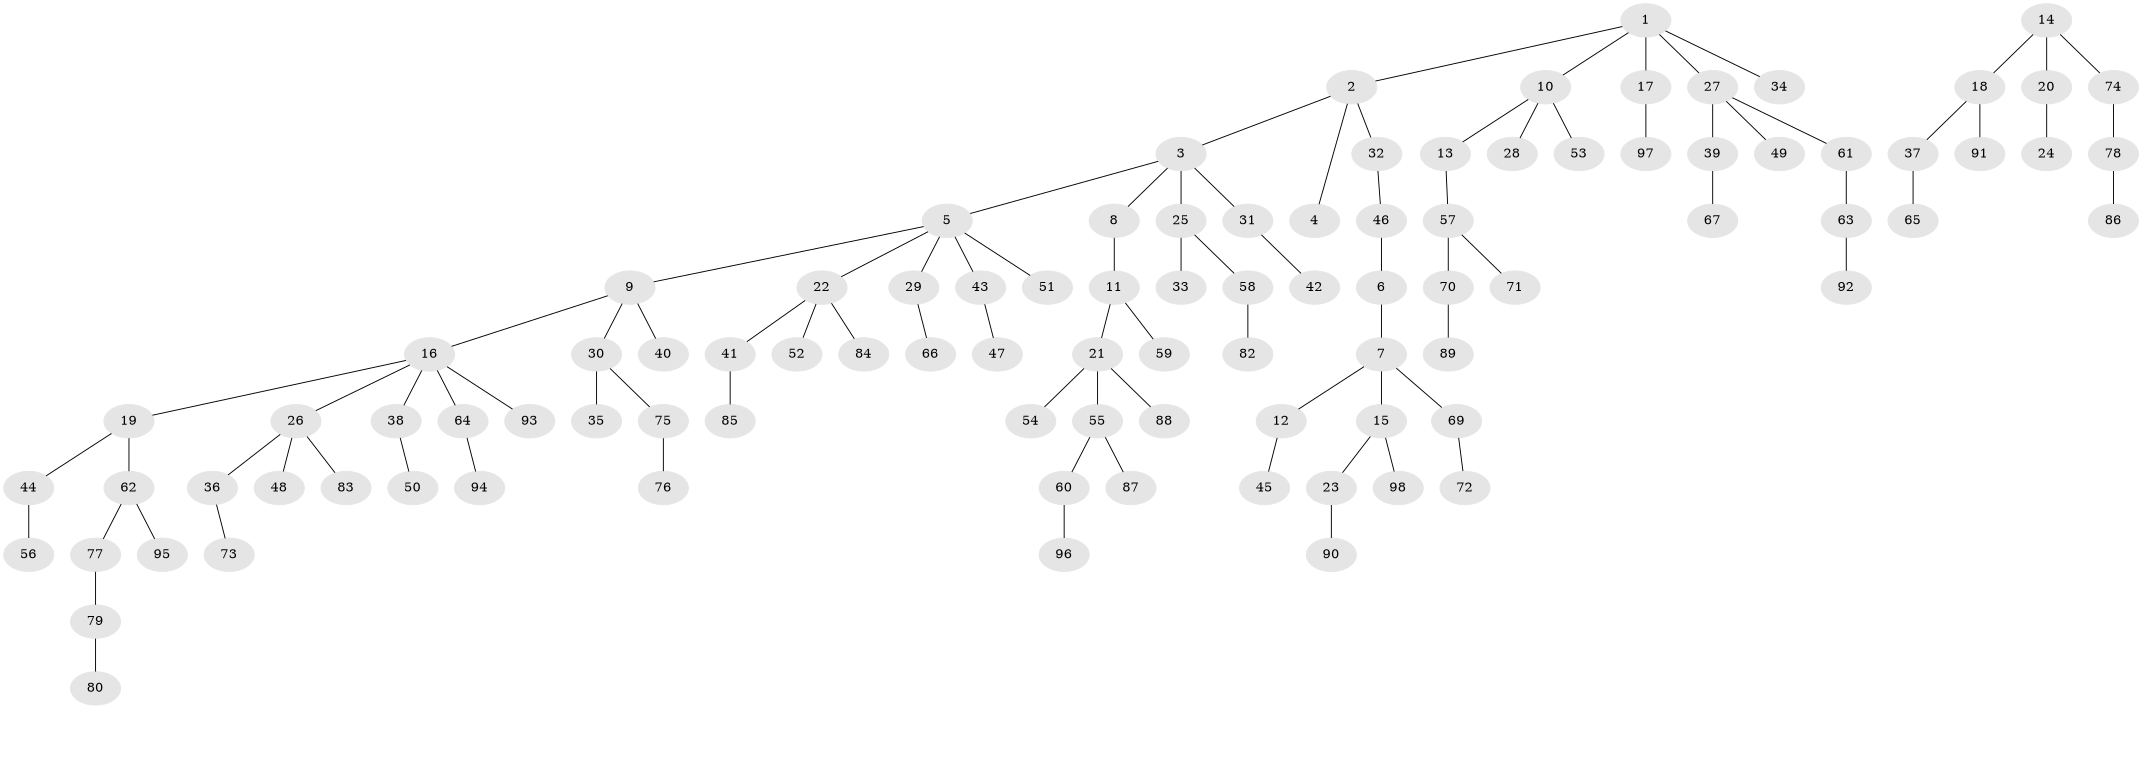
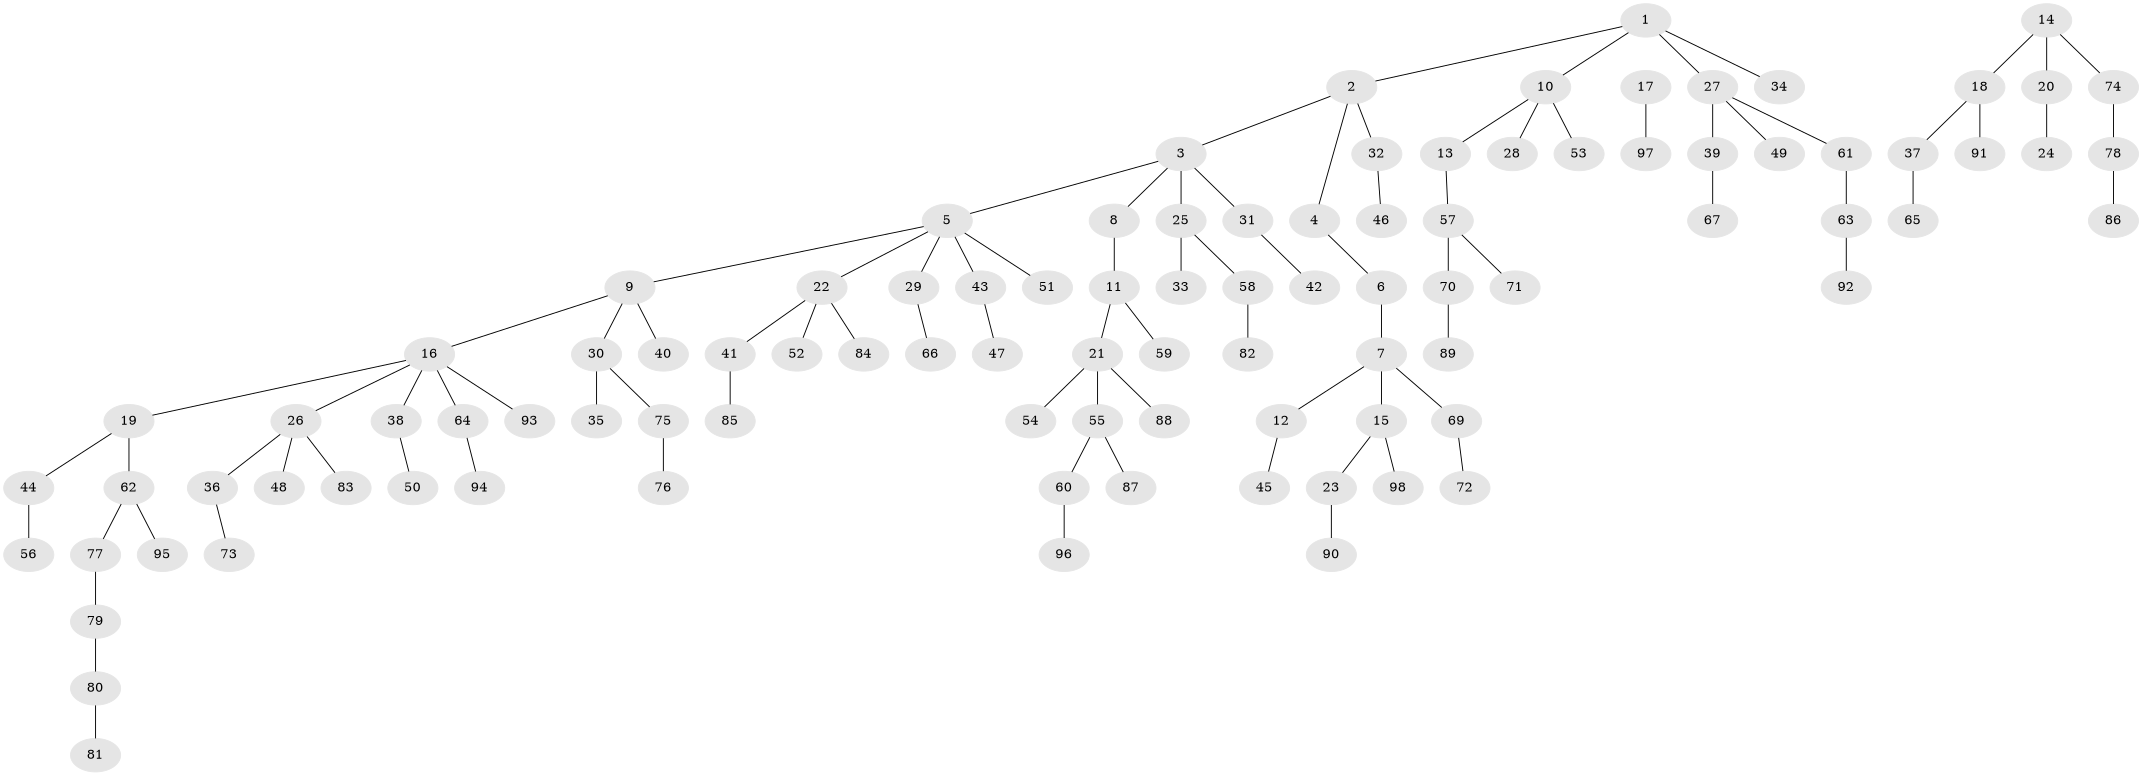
edge "1" -- "17": removed
edge "46" -- "6": now "4" -- "6"
node "81": added
